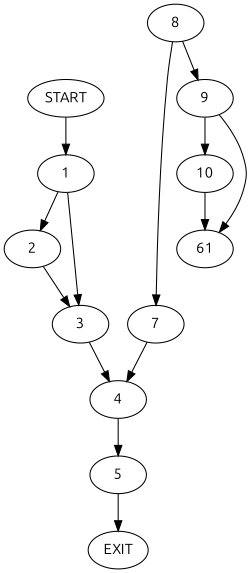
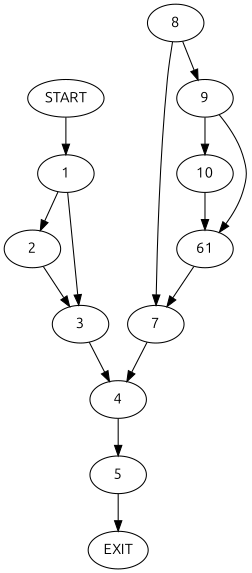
edge "61" -> "7": added
